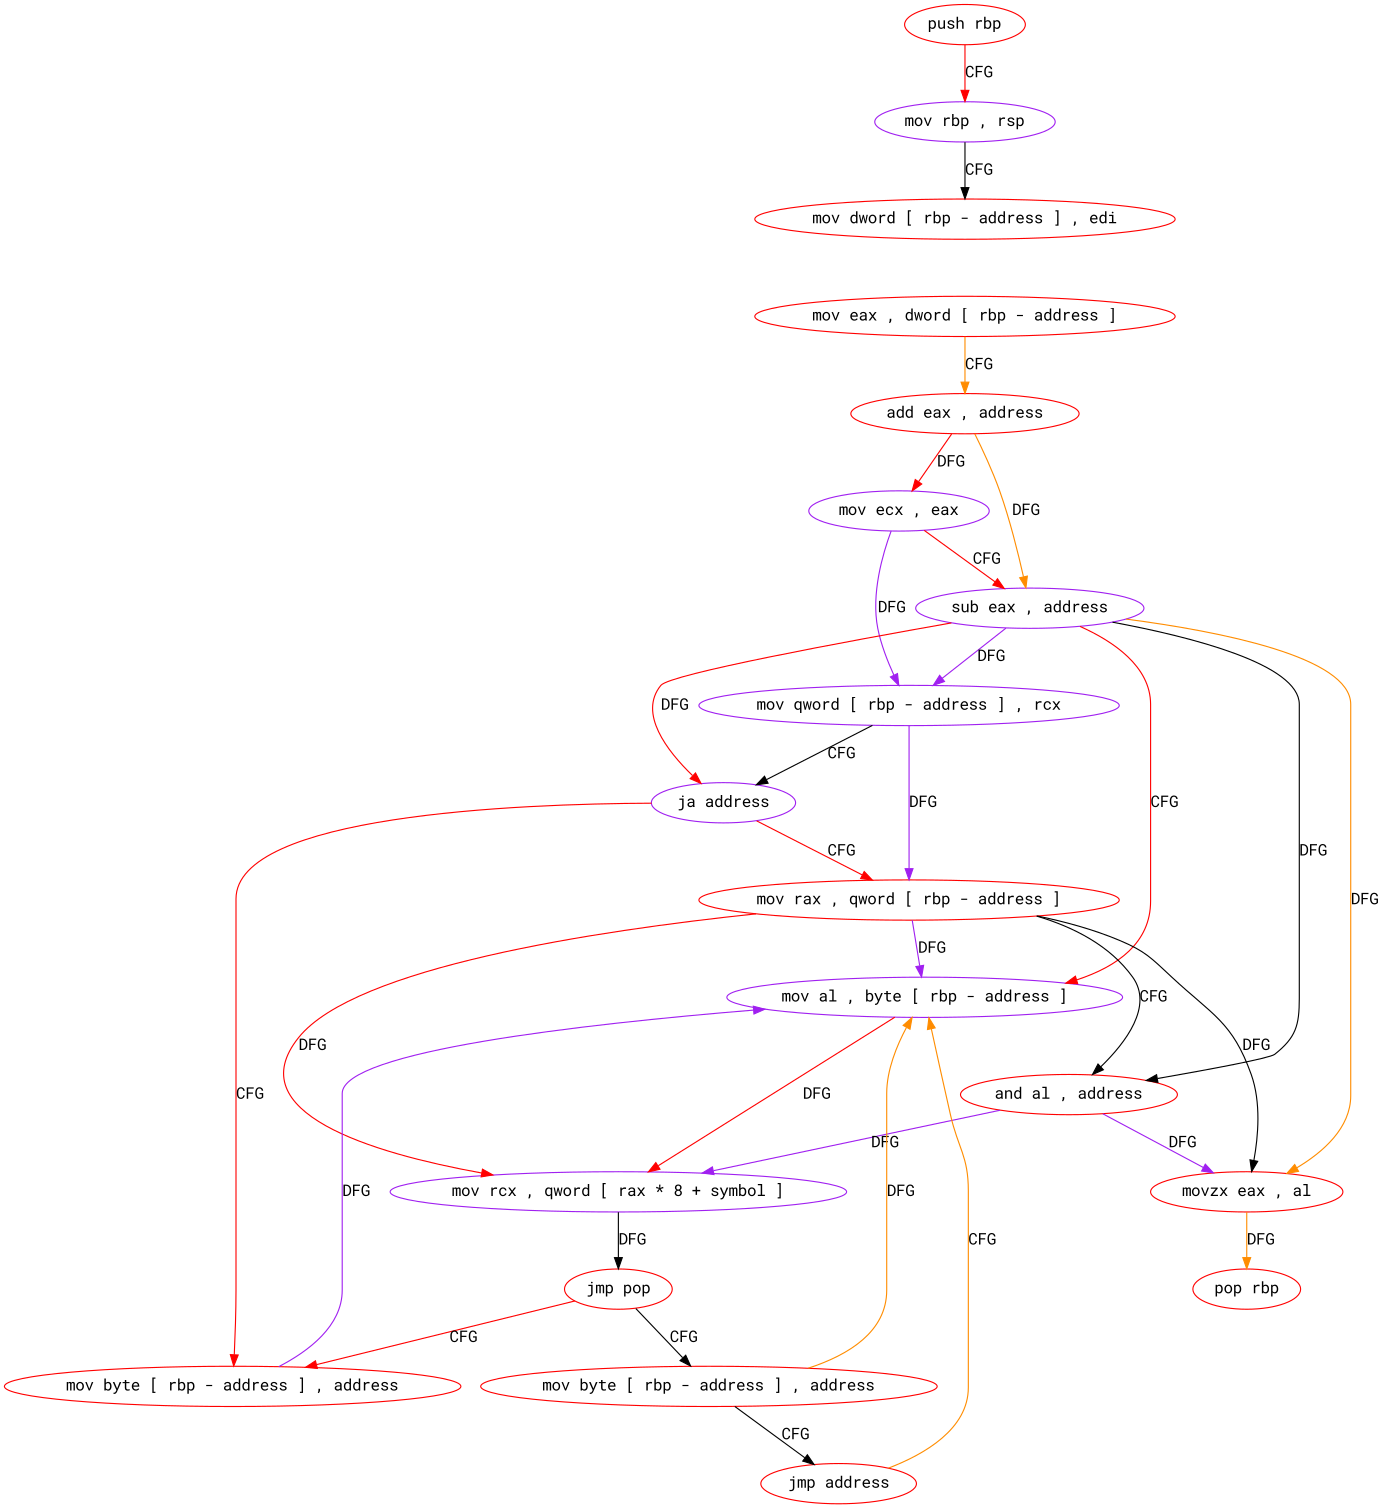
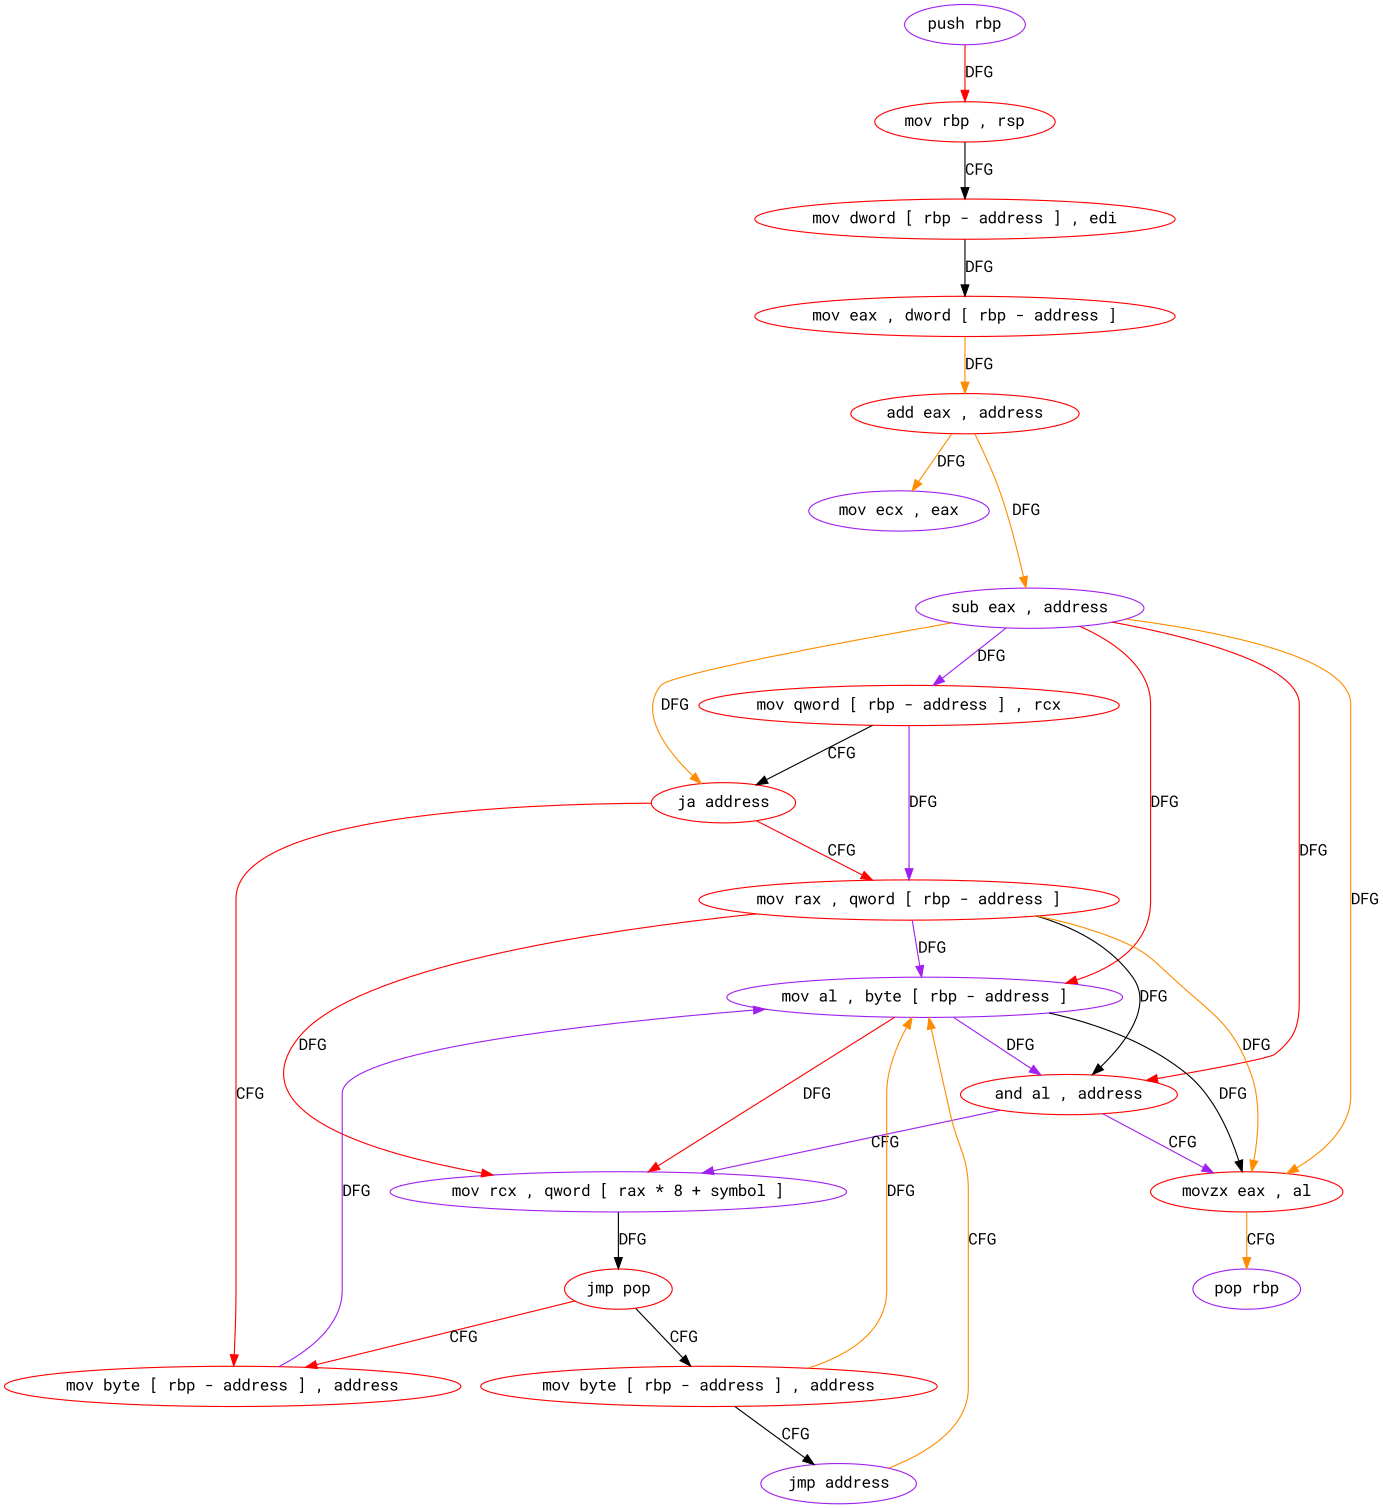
node "push rbp": color red -> purple
edge "push rbp" -> "mov rbp , rsp": label "CFG" -> "DFG"
node "mov rbp , rsp": color purple -> red
edge "mov dword [ rbp - address ] , edi" -> "mov eax , dword [ rbp - address ]": added, label "DFG"
edge "mov eax , dword [ rbp - address ]" -> "add eax , address": label "CFG" -> "DFG"
edge "add eax , address" -> "mov ecx , eax": color red -> darkorange
edge "mov ecx , eax" -> "sub eax , address": removed, label "CFG"
edge "mov ecx , eax" -> "mov qword [ rbp - address ] , rcx": removed, label "DFG"
edge "sub eax , address" -> "ja address": color red -> darkorange
node "mov qword [ rbp - address ] , rcx": color purple -> red
node "ja address": color purple -> red
edge "sub eax , address" -> "mov al , byte [ rbp - address ]": label "CFG" -> "DFG"
edge "sub eax , address" -> "and al , address": color black -> red
edge "mov rax , qword [ rbp - address ]" -> "and al , address": label "CFG" -> "DFG"
edge "mov rax , qword [ rbp - address ]" -> "movzx eax , al": color black -> darkorange
edge "mov al , byte [ rbp - address ]" -> "and al , address": added, label "DFG"
edge "mov al , byte [ rbp - address ]" -> "movzx eax , al": added, label "DFG"
edge "and al , address" -> "mov rcx , qword [ rax * 8 + symbol ]": label "DFG" -> "CFG"
edge "and al , address" -> "movzx eax , al": label "DFG" -> "CFG"
edge "movzx eax , al" -> "pop rbp": label "DFG" -> "CFG"
node "pop rbp": color red -> purple
node "jmp address": color red -> purple
